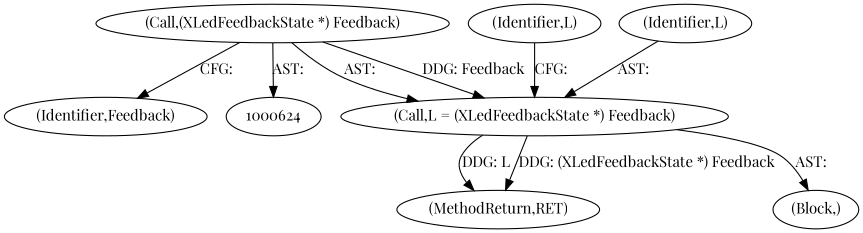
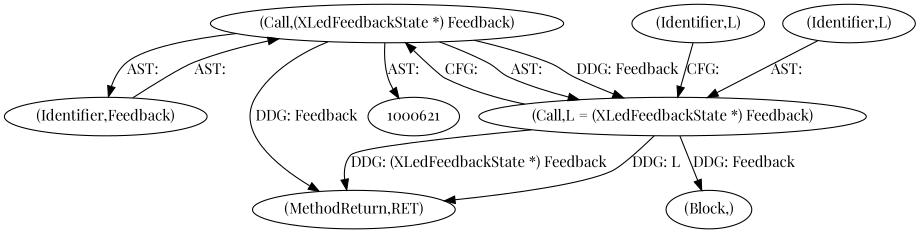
edge "(Identifier,Feedback)" -> "(Call,(XLedFeedbackState *) Feedback)": added, label "AST:"
edge "(Call,(XLedFeedbackState *) Feedback)" -> "(Identifier,Feedback)": label "CFG: " -> "AST: "
edge "(Call,L = (XLedFeedbackState *) Feedback)" -> "(Call,(XLedFeedbackState *) Feedback)": added, label "CFG:"
edge "(Call,(XLedFeedbackState *) Feedback)" -> "(MethodReturn,RET)": added, label "DDG: Feedback"
node "1000624": label "1000624" -> "1000621"
edge "(Call,L = (XLedFeedbackState *) Feedback)" -> "(Block,)": label "AST: " -> "DDG: Feedback"
